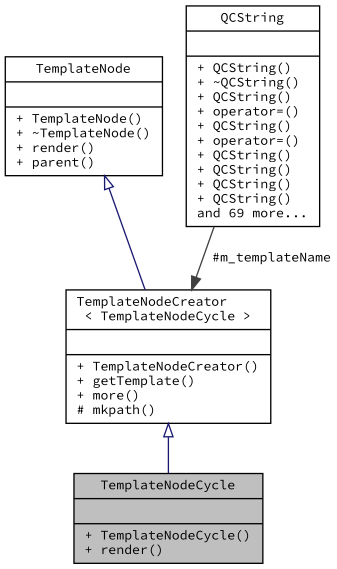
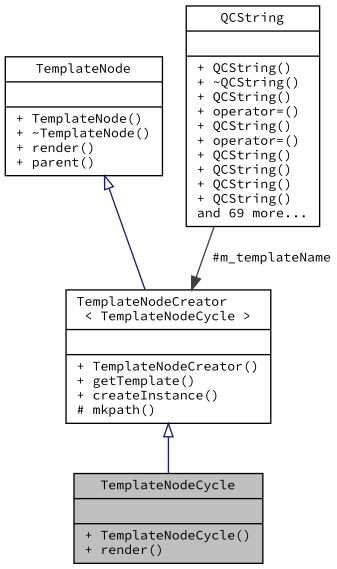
node "TemplateNodeCreator": text "+ more()" -> "+ createInstance()"
